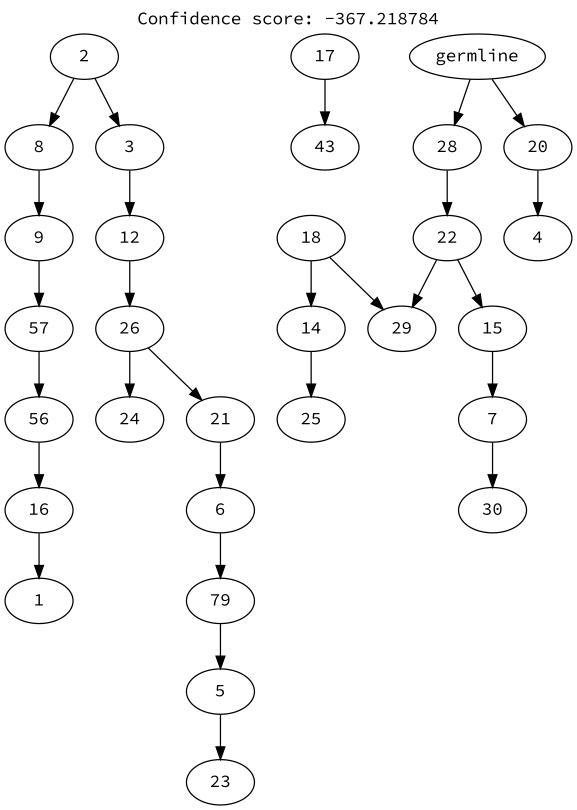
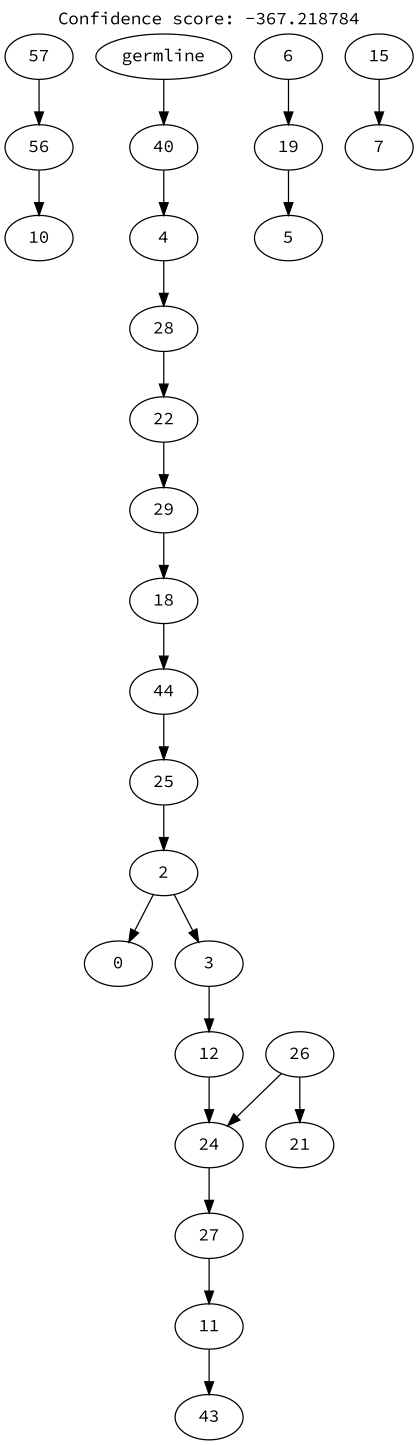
node "17": label "17" -> "11"
edge "germline" -> "28": now "4" -> "28"
node "8": label "8" -> "0"
node "20": label "20" -> "40"
node "9": removed
edge "12" -> "26": now "12" -> "24"
edge "22" -> "15": removed
edge "18" -> "29": reversed
node "14": label "14" -> "44"
edge "21" -> "6": removed
node "16": label "16" -> "10"
node "30": removed
node "1": removed
node "79": label "79" -> "19"
node "23": removed
edge "25" -> "2": added
node "27": added
